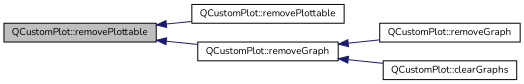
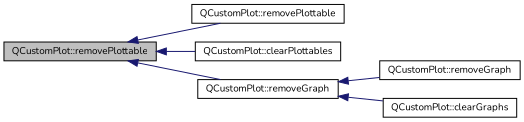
node "QCustomPlot::clearPlottables": added
